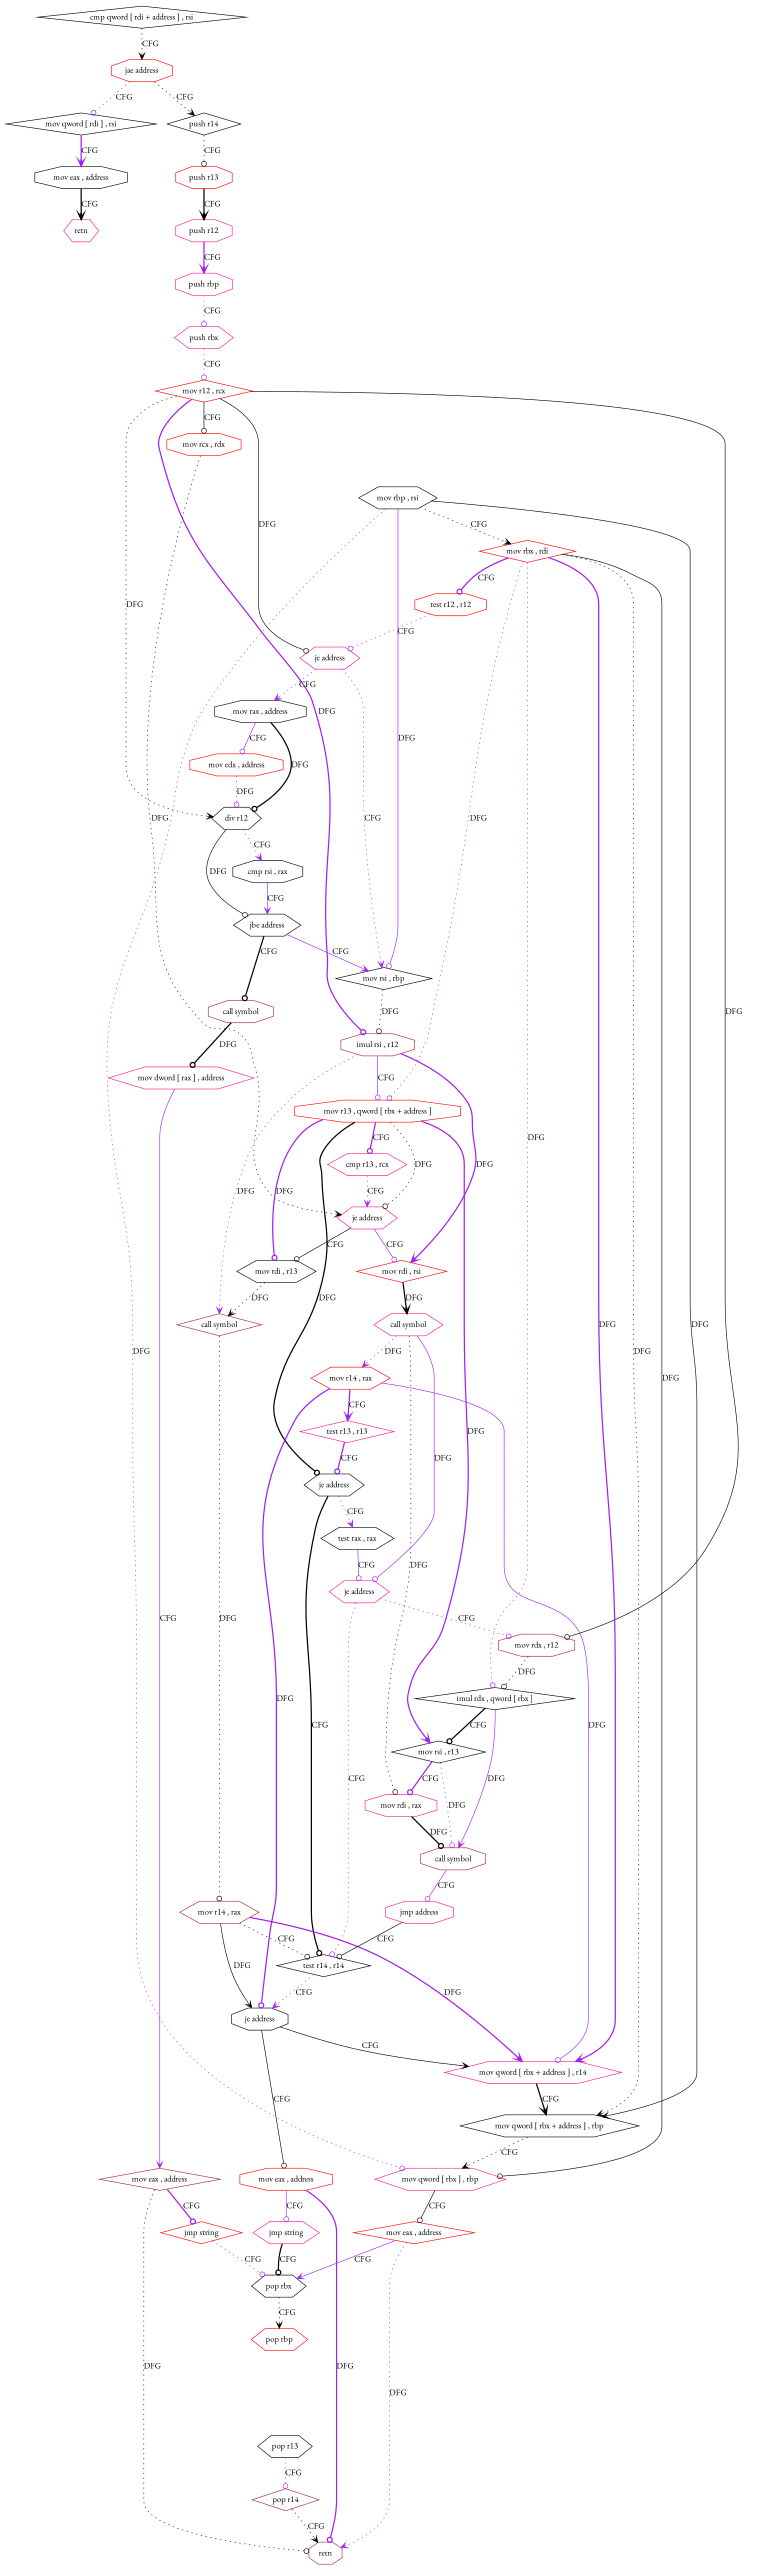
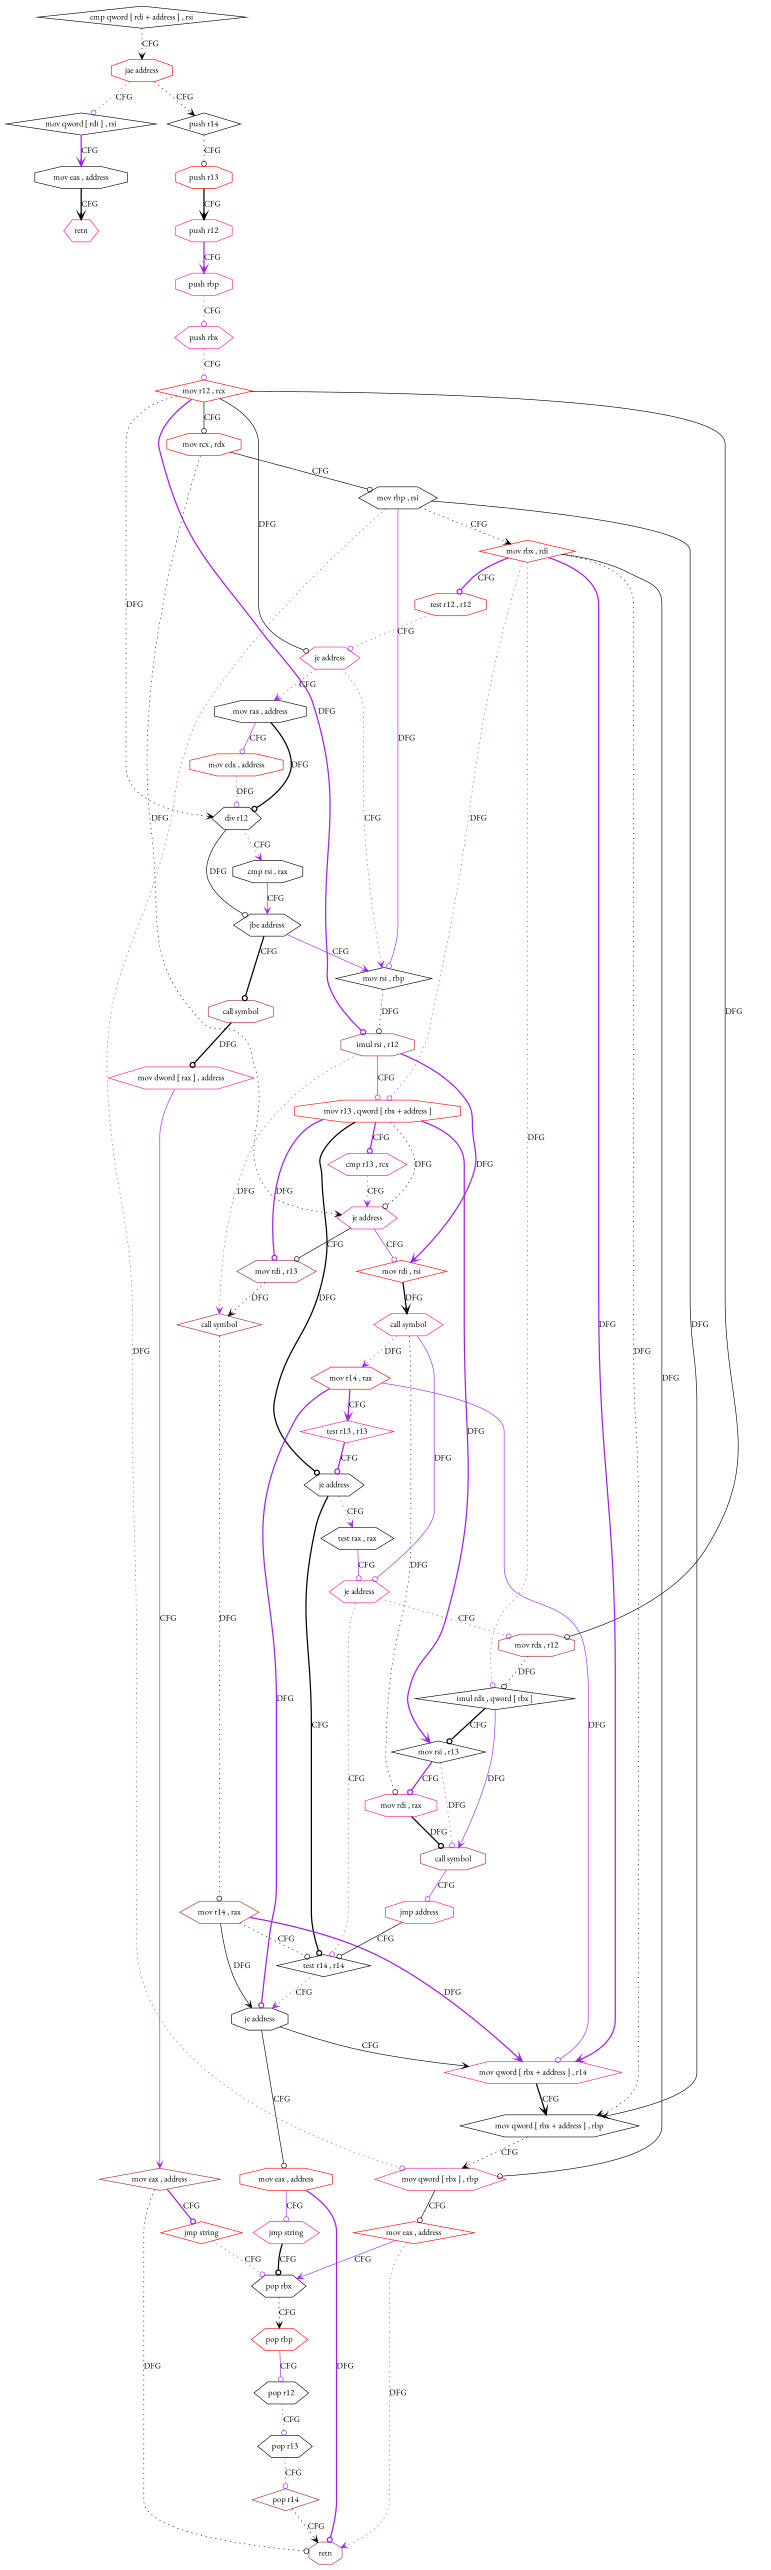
edge "mov rcx , rdx" -> "mov rbp , rsi": added, label "CFG"
node "mov rdi , r13": color black -> brown
node "pop r12": added
